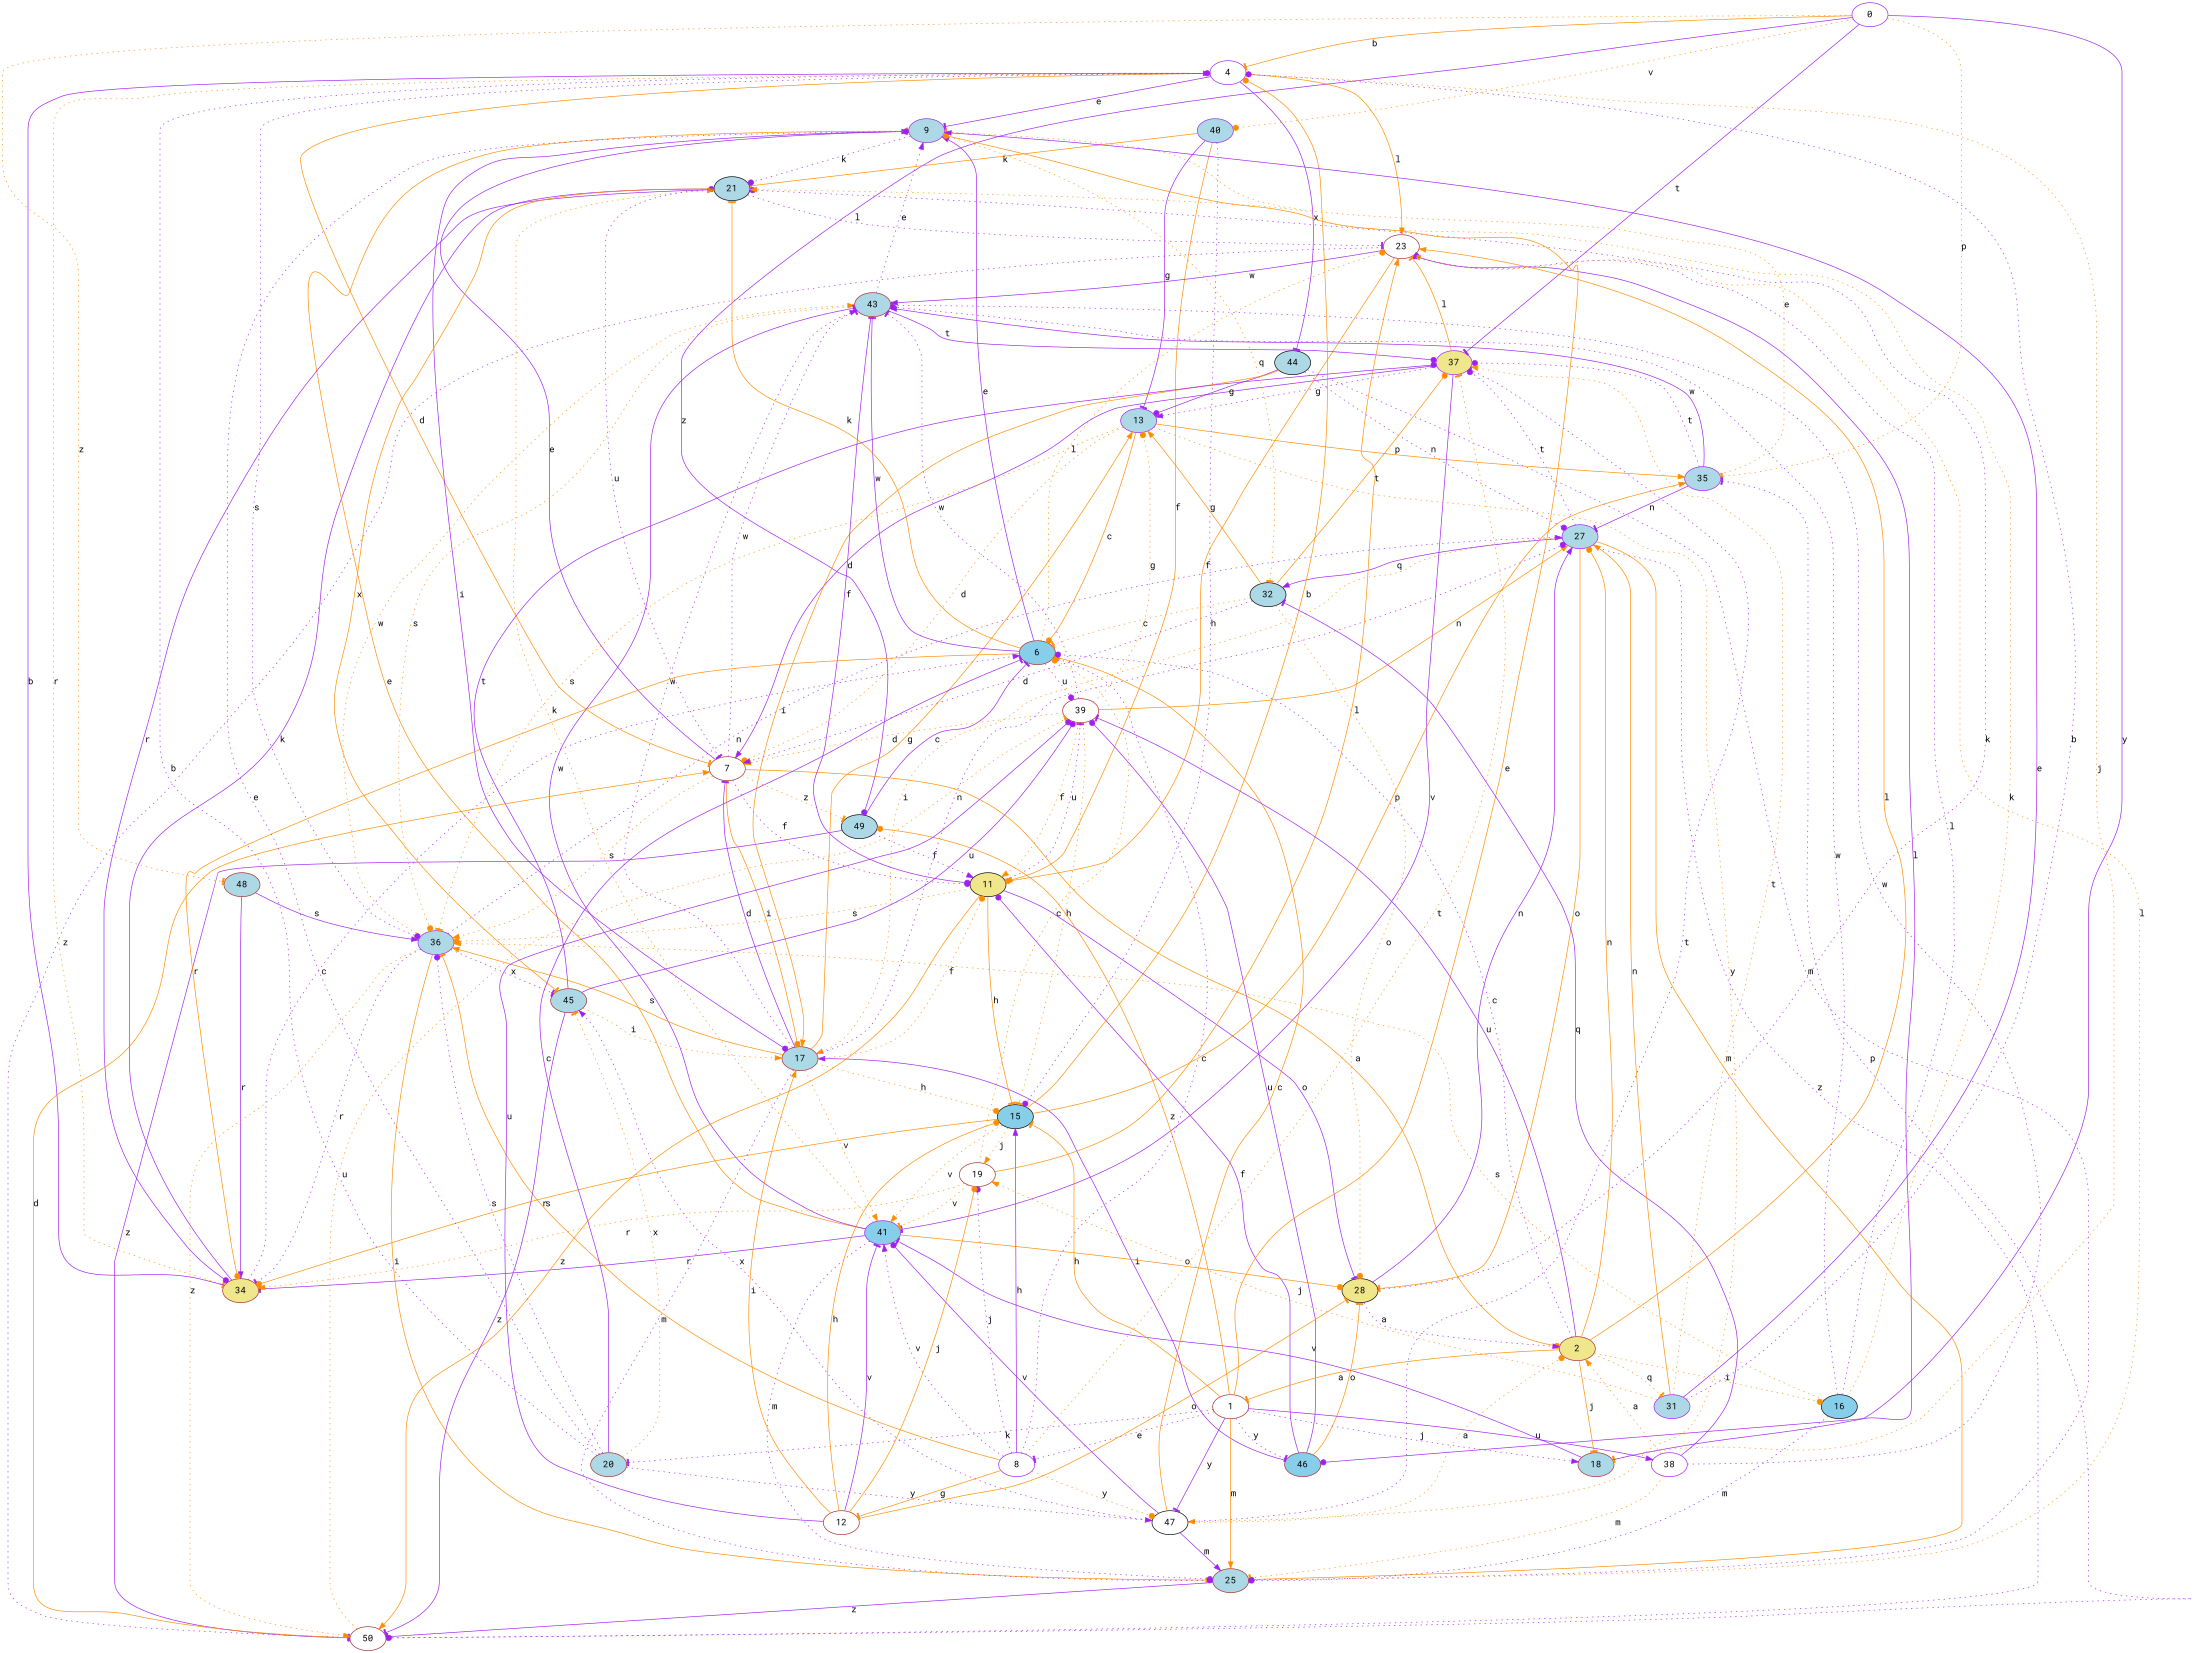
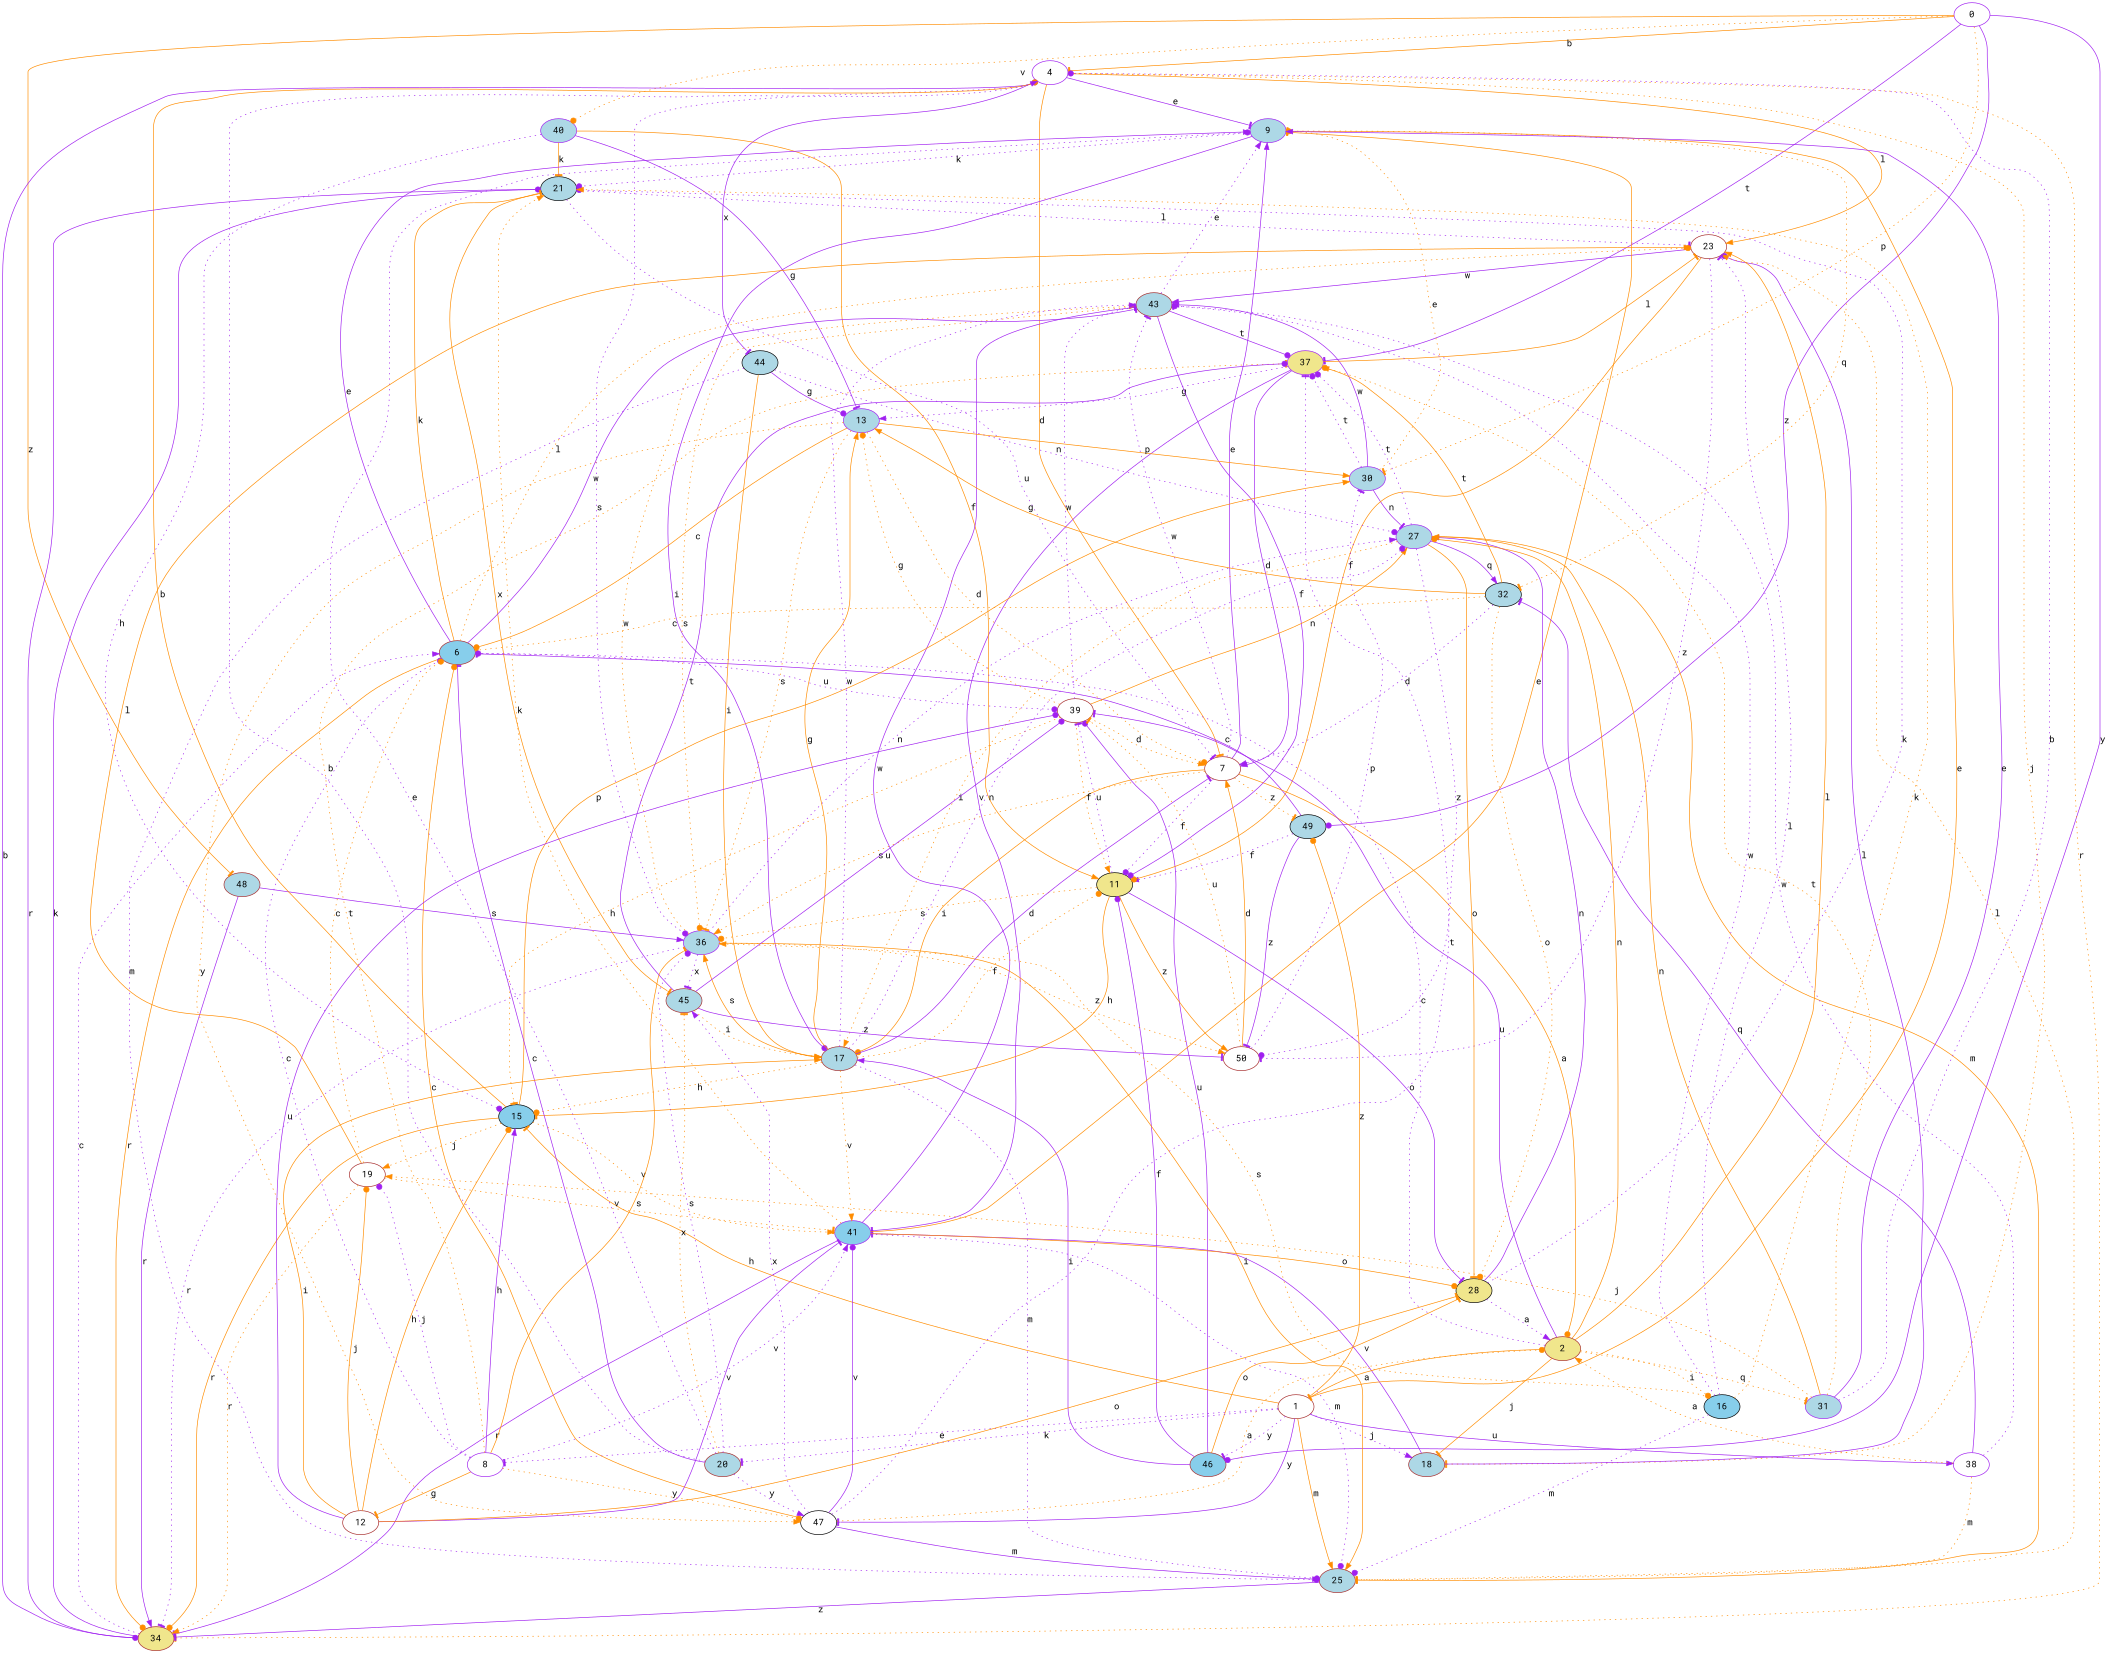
edge "0" -> "48": style dotted -> solid
node "35": label "35" -> "30"
edge "25" -> "50": now "25" -> "34"
